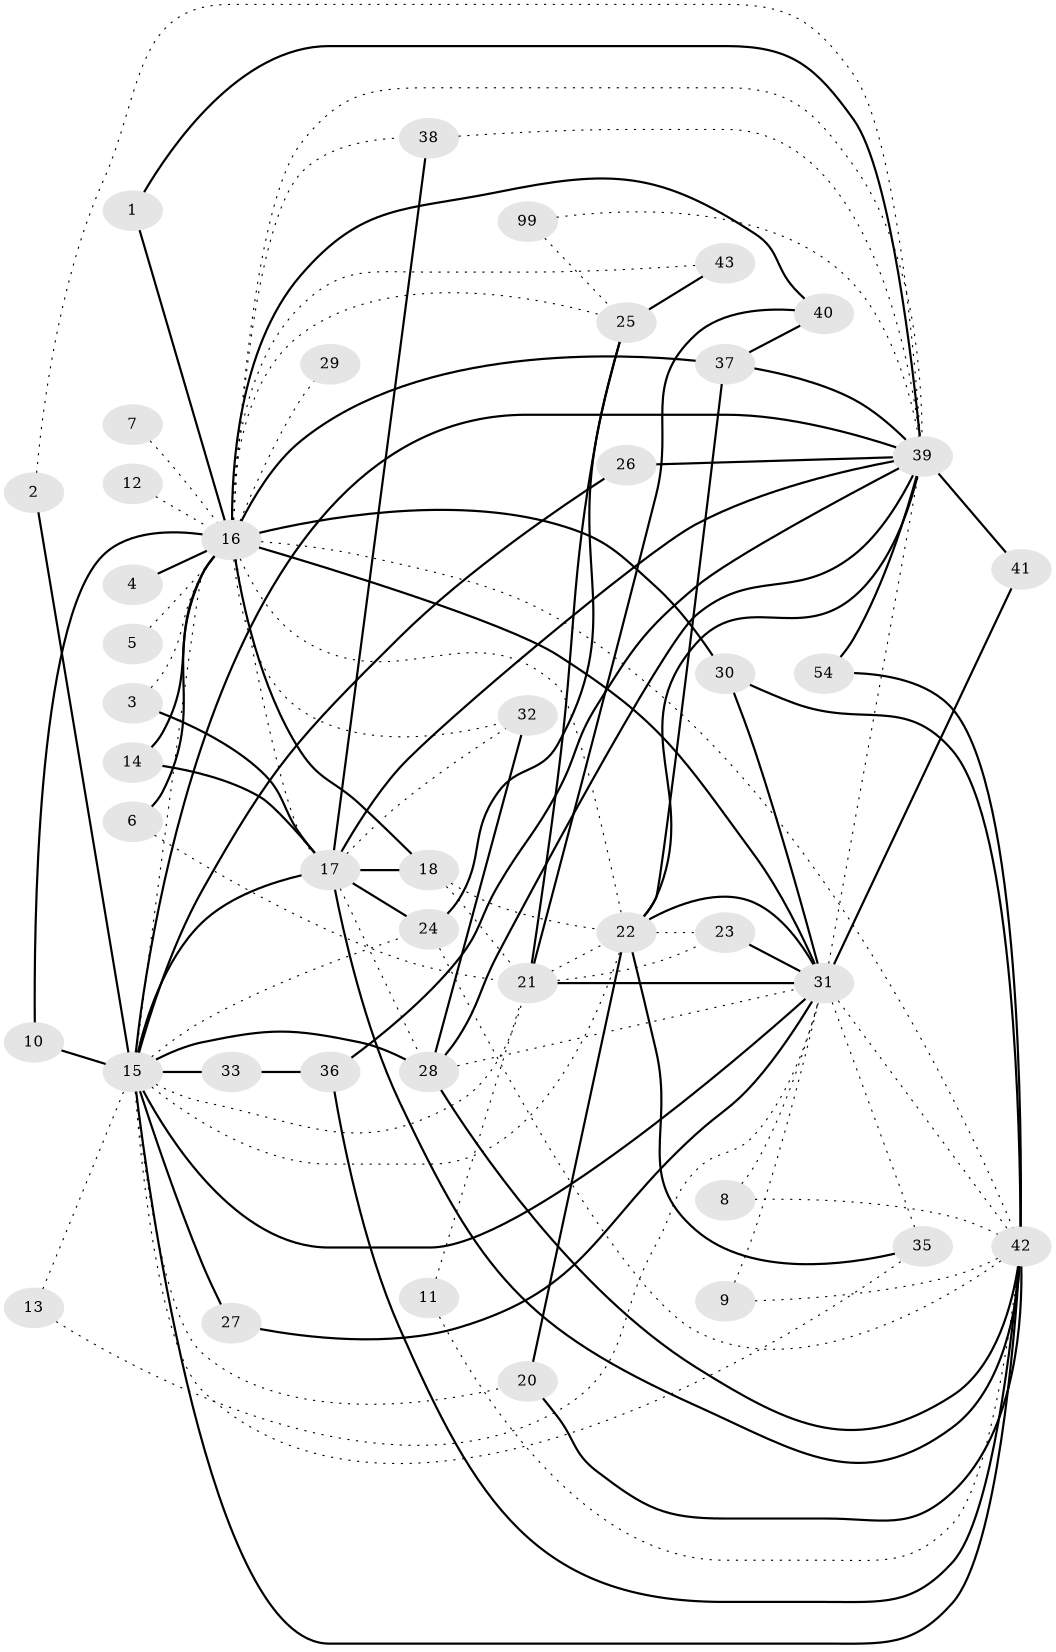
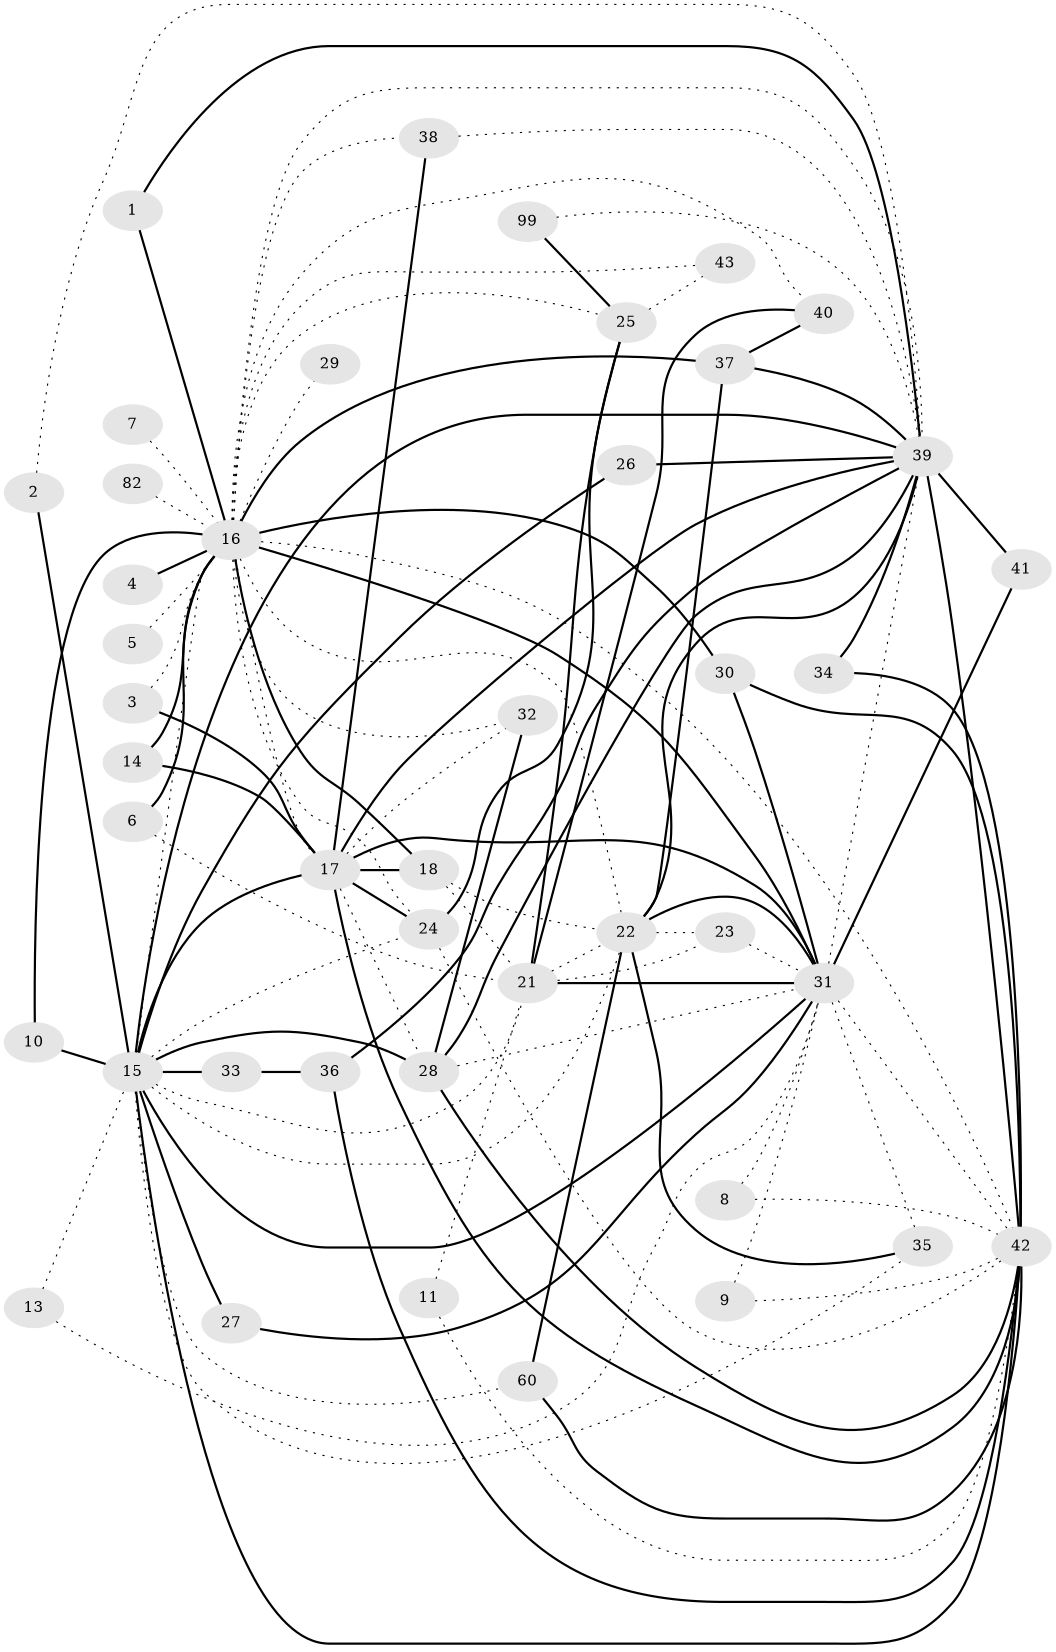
edge "40" -- "16": style bold -> dotted
edge "99" -- "25": style dotted -> bold
edge "43" -- "25": style bold -> dotted
node "12": label "12" -> "82"
node "54": label "54" -> "34"
edge "16" -- "24": added
edge "17" -- "31": added
edge "39" -- "42": added
edge "23" -- "31": style bold -> dotted
node "20": label "20" -> "60"
